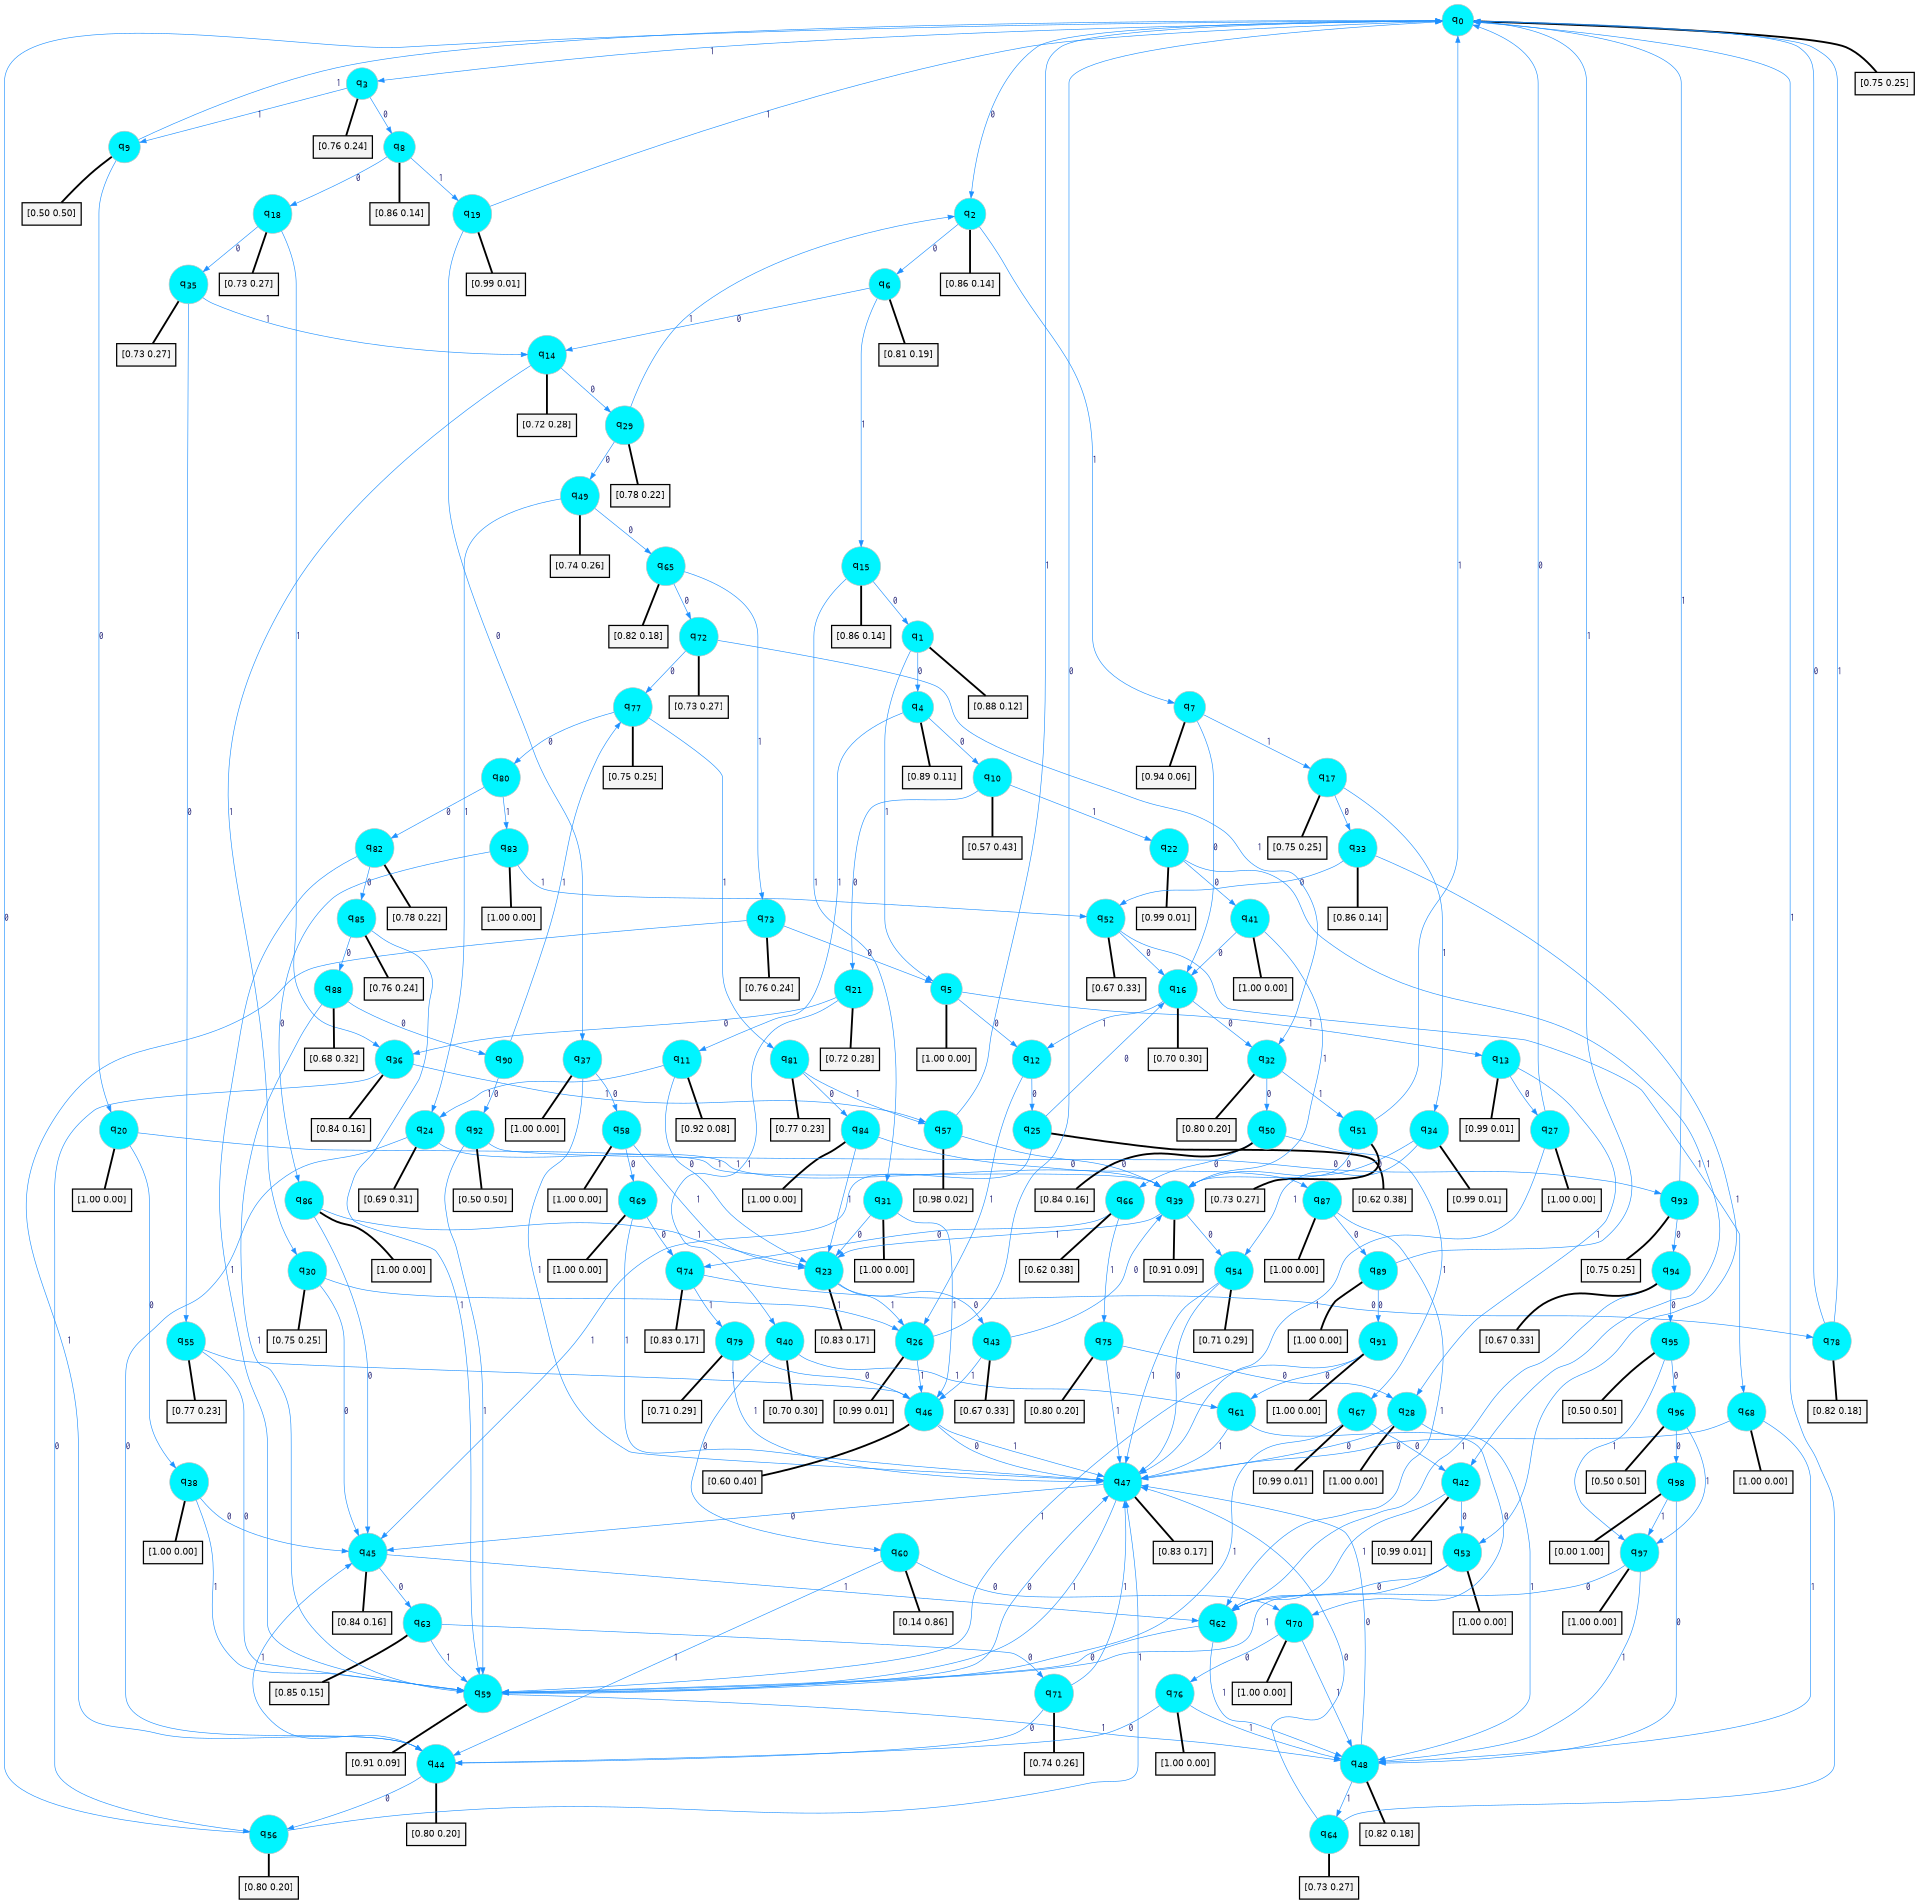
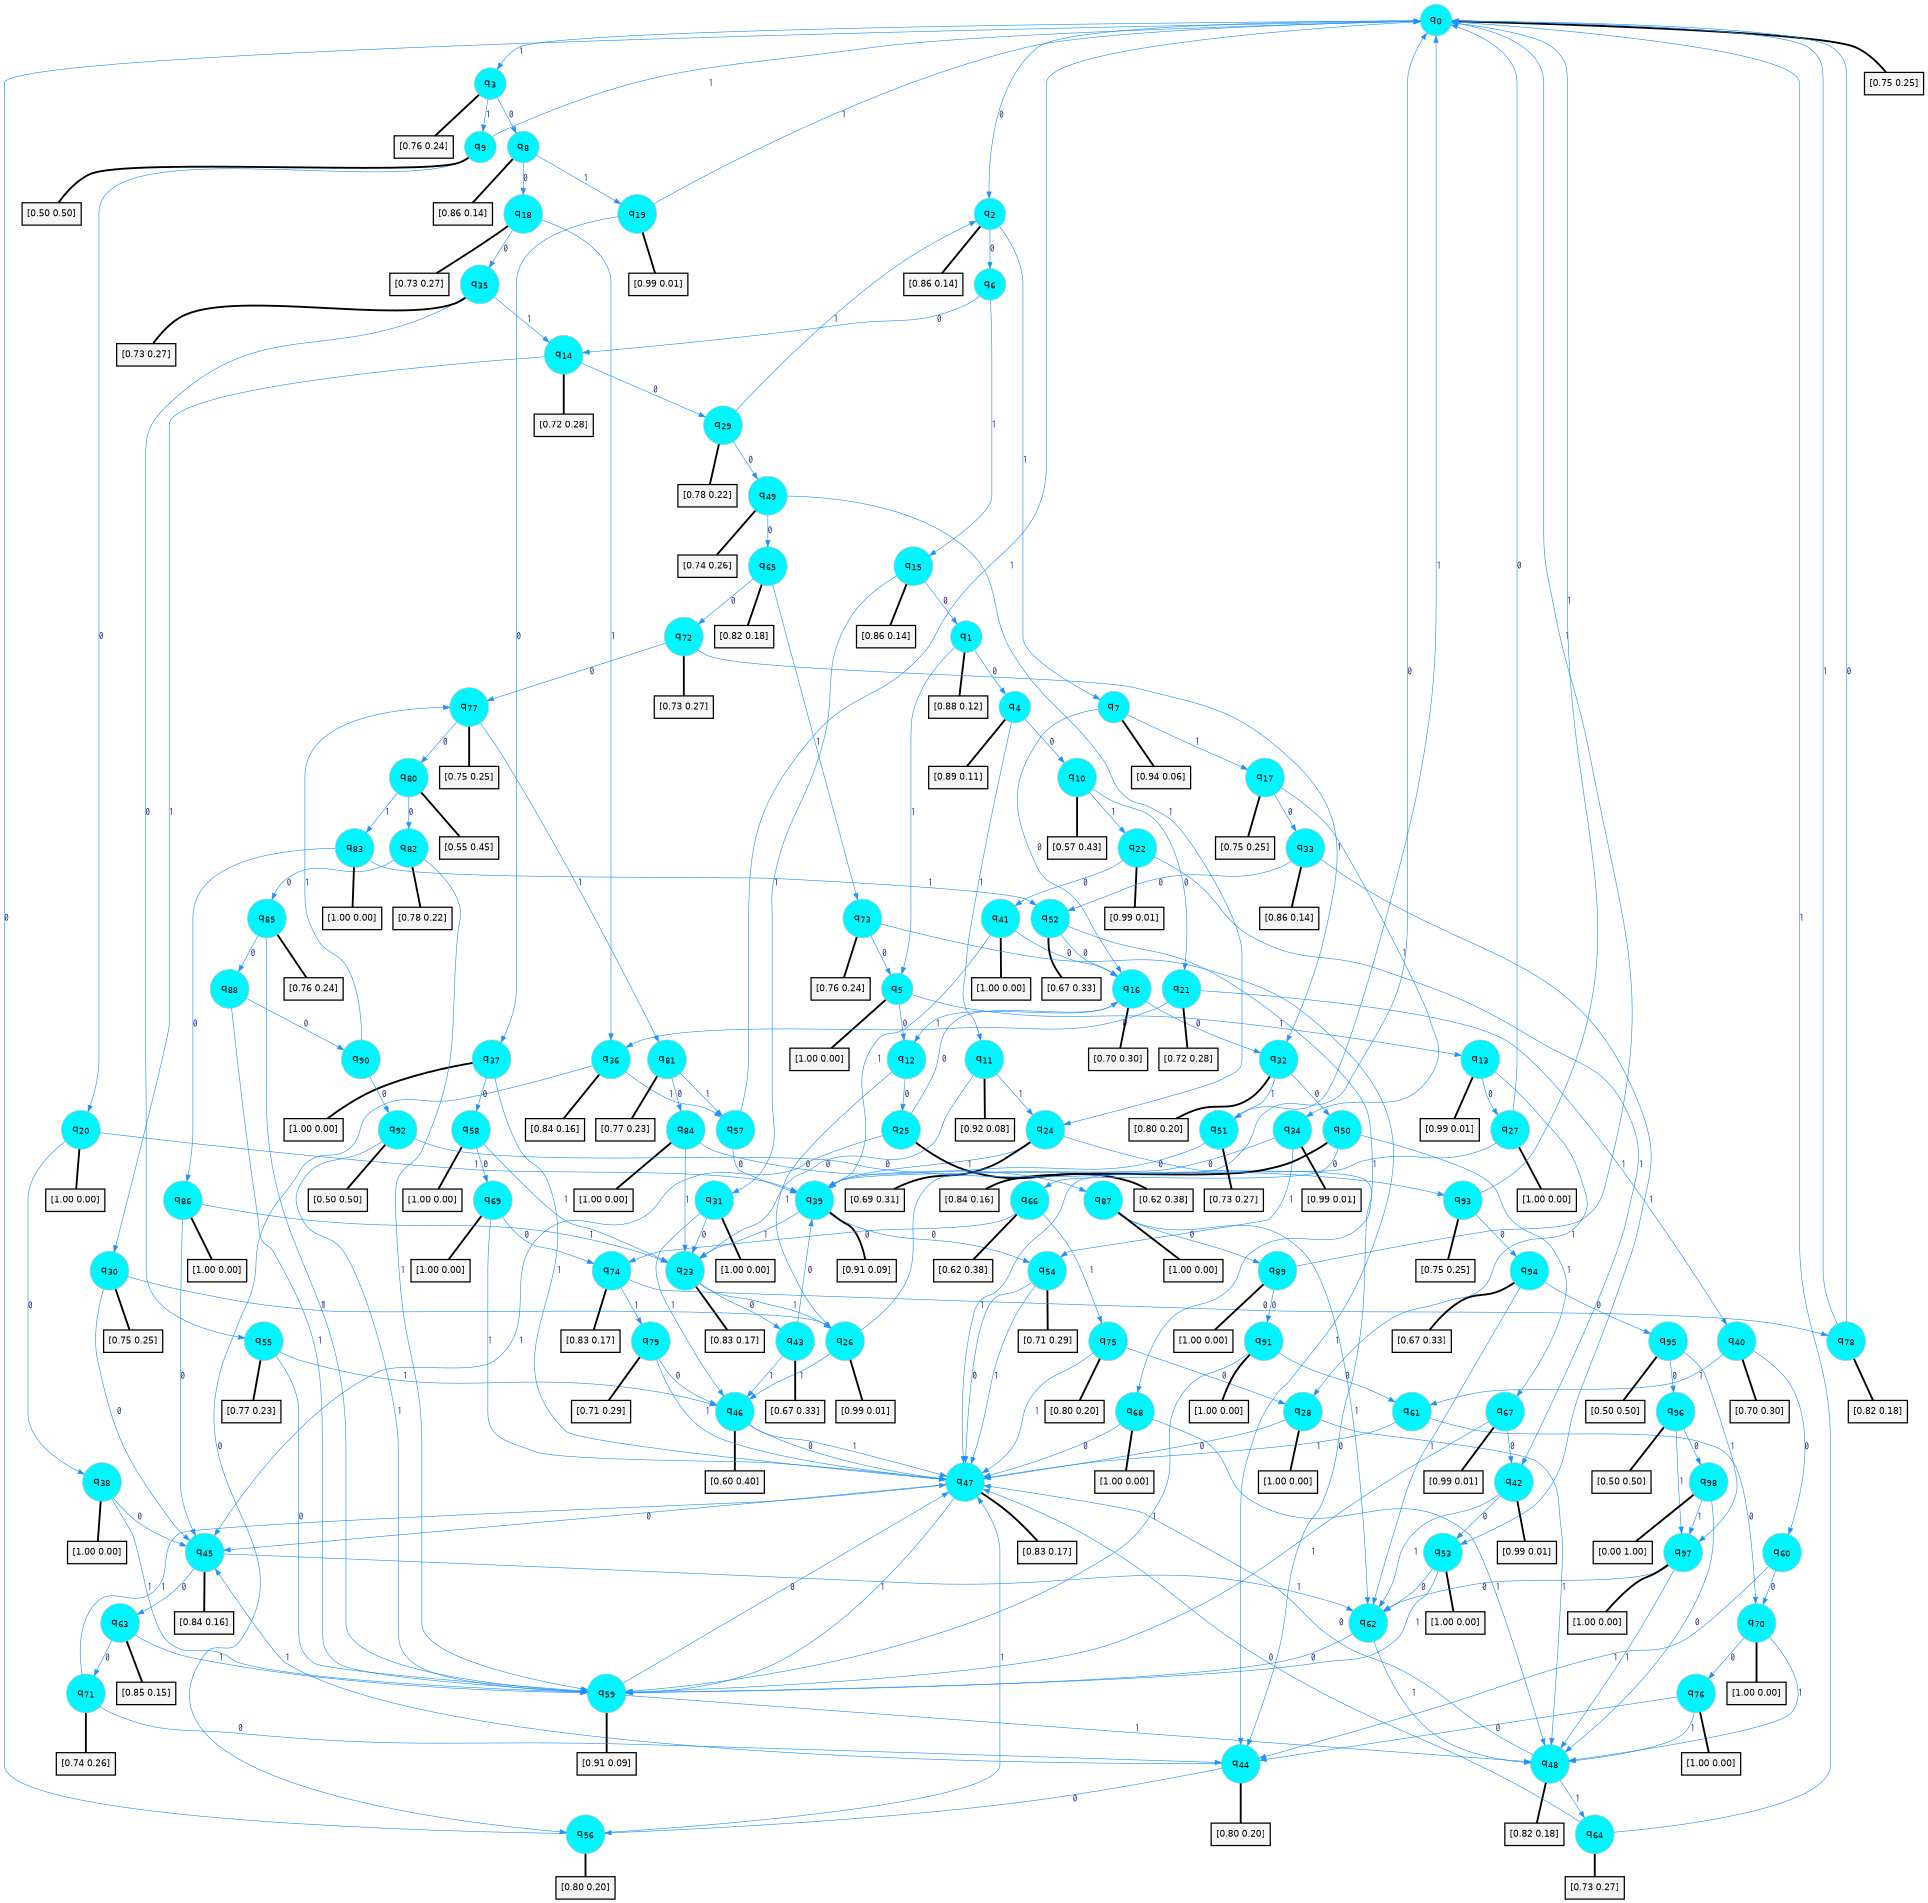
node "[0.81 0.19]": removed
node "[0.55 0.45]": added
node "[0.68 0.32]": removed
node "[0.98 0.02]": removed
node "[0.14 0.86]": removed
